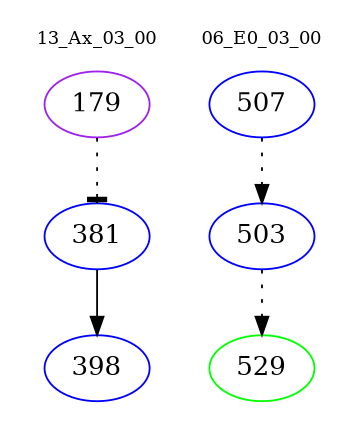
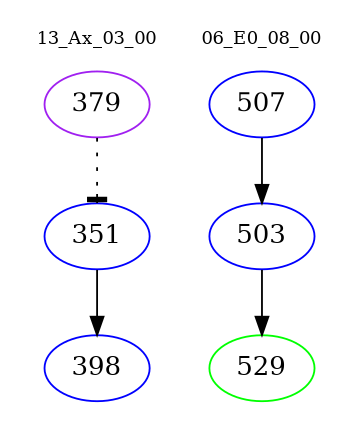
cluster "06_E0_03_00": label "06_E0_03_00" -> "06_E0_08_00"
node "179": label "179" -> "379"
edge "507" -> "503": style dotted -> solid
node "381": label "381" -> "351"
edge "503" -> "529": style dotted -> solid
